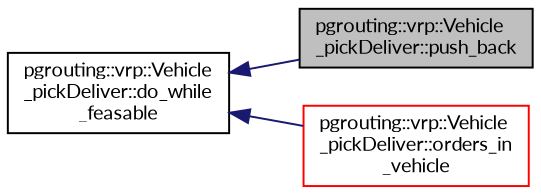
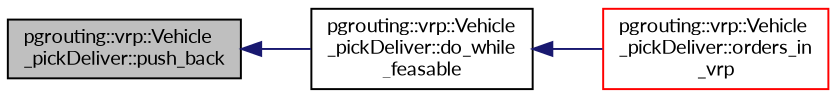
edge "pgrouting::vrp::Vehicle _pickDeliver::push_back" -> "pgrouting::vrp::Vehicle _pickDeliver::do_while _feasable": reversed
node "pgrouting::vrp::Vehicle _pickDeliver::orders_in _vehicle": label "pgrouting::vrp::Vehicle _pickDeliver::orders_in _vehicle" -> "pgrouting::vrp::Vehicle _pickDeliver::orders_in _vrp"
